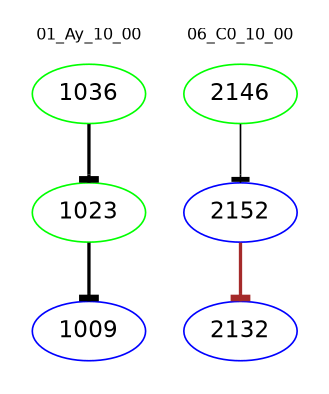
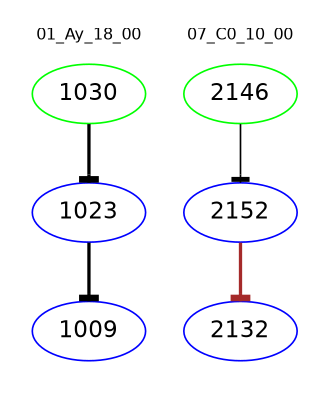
cluster "01_Ay_10_00": label "01_Ay_10_00" -> "01_Ay_18_00"
cluster "06_C0_10_00": label "06_C0_10_00" -> "07_C0_10_00"
node "1036": label "1036" -> "1030"
node "1023": color green -> blue
